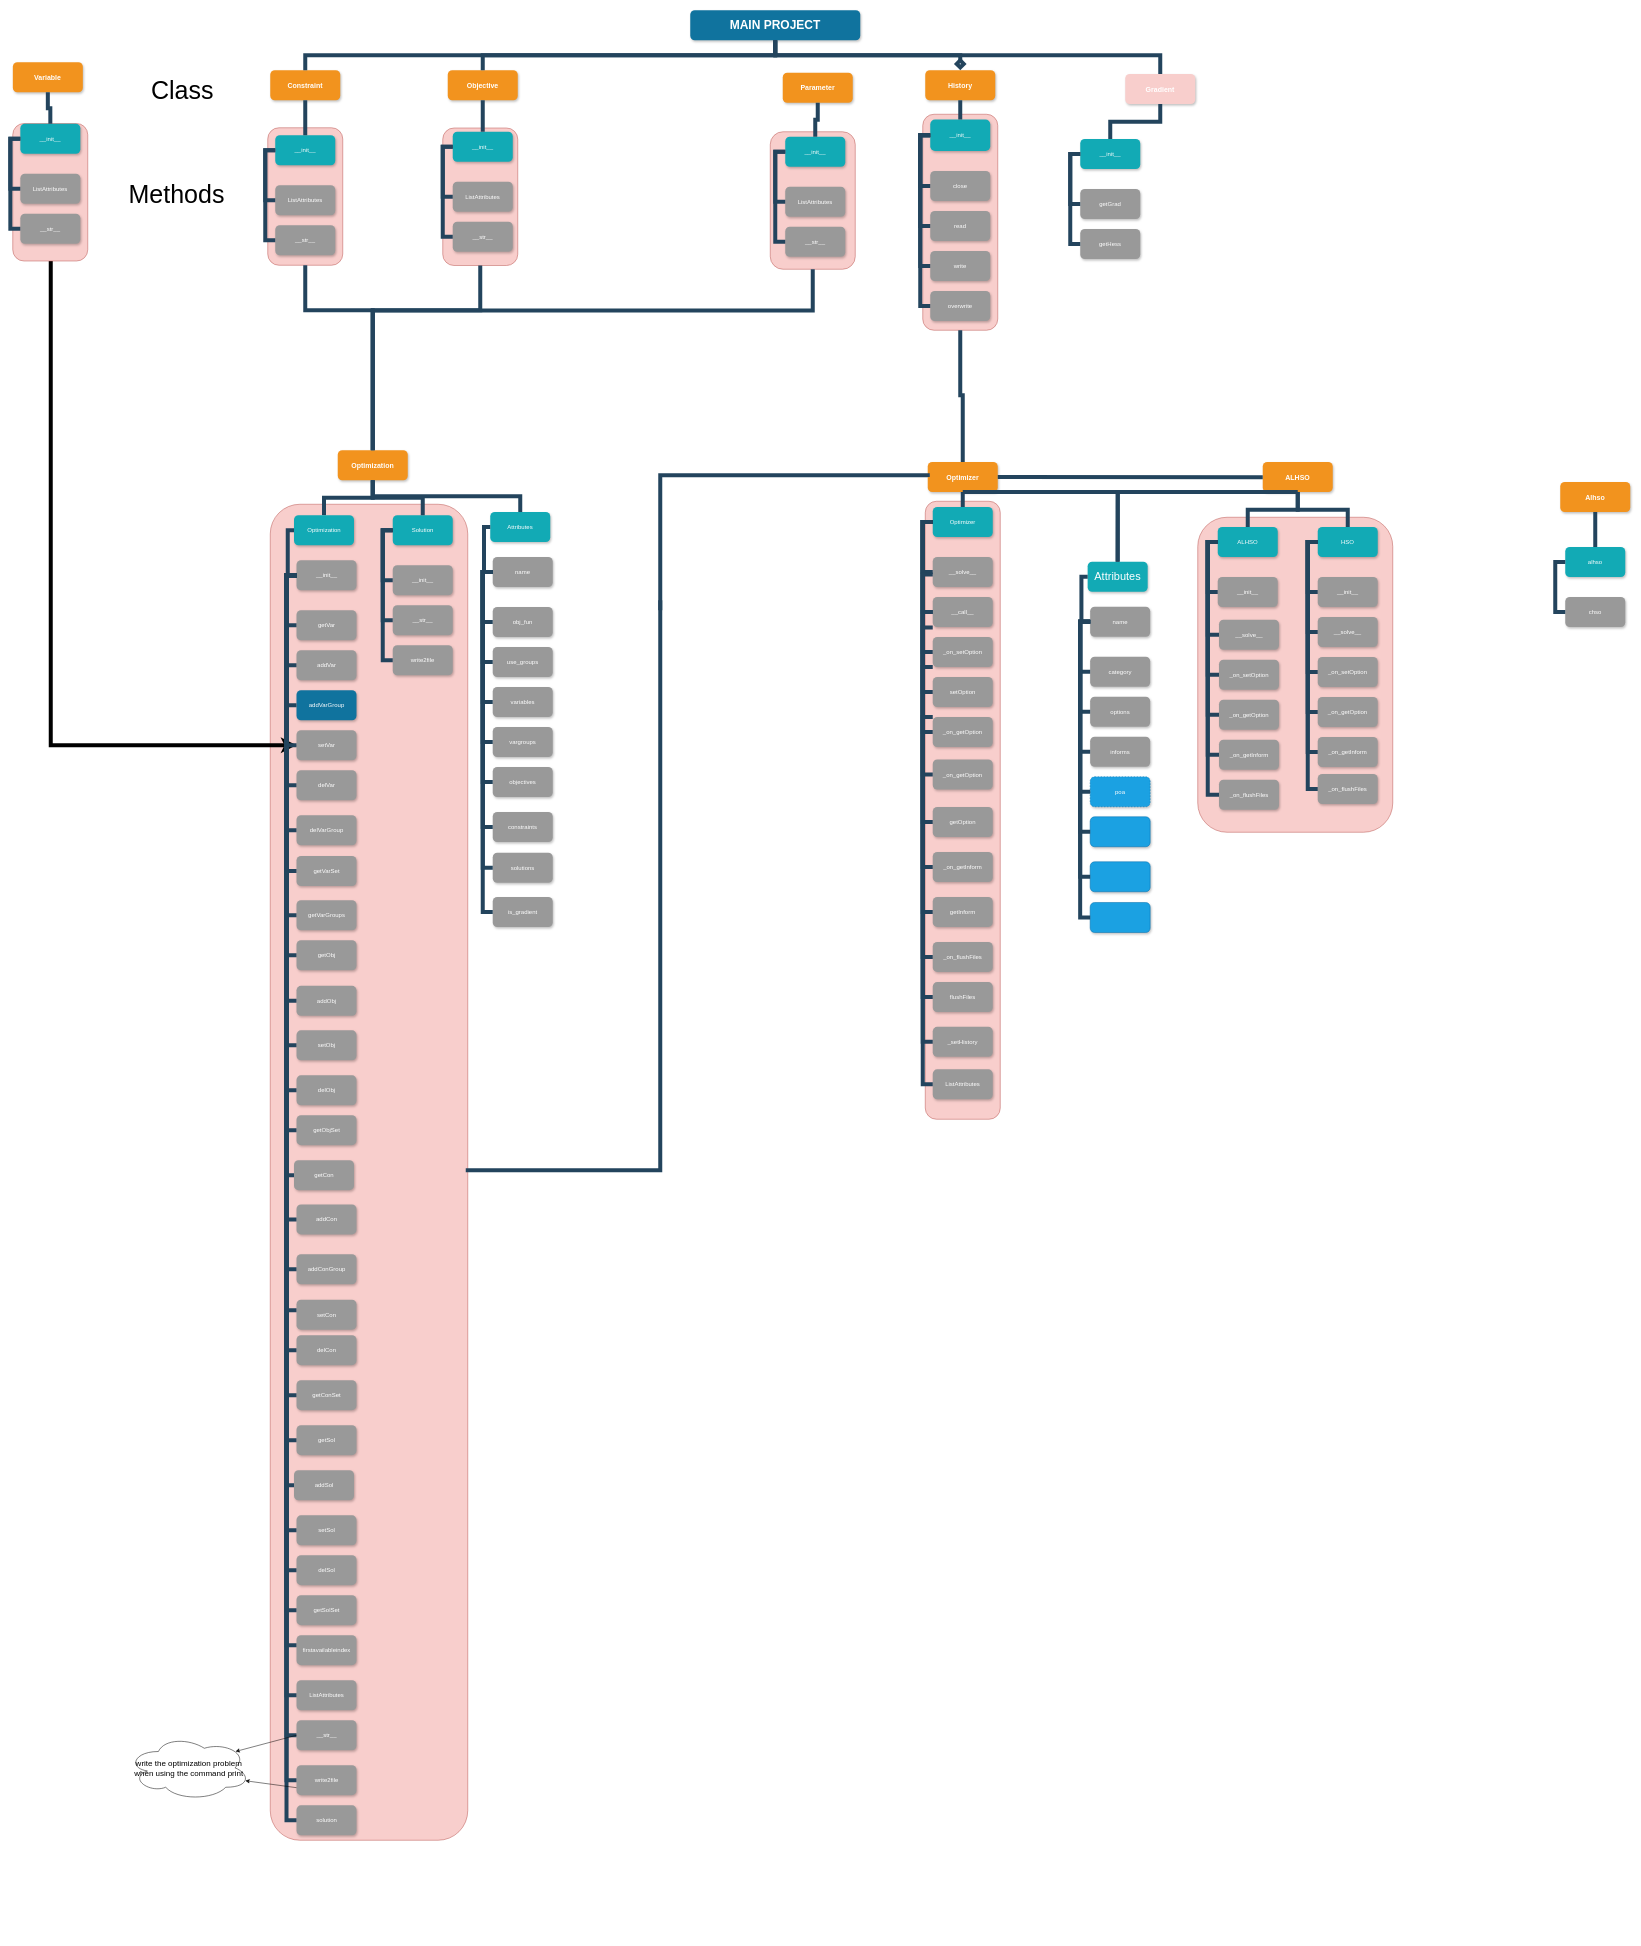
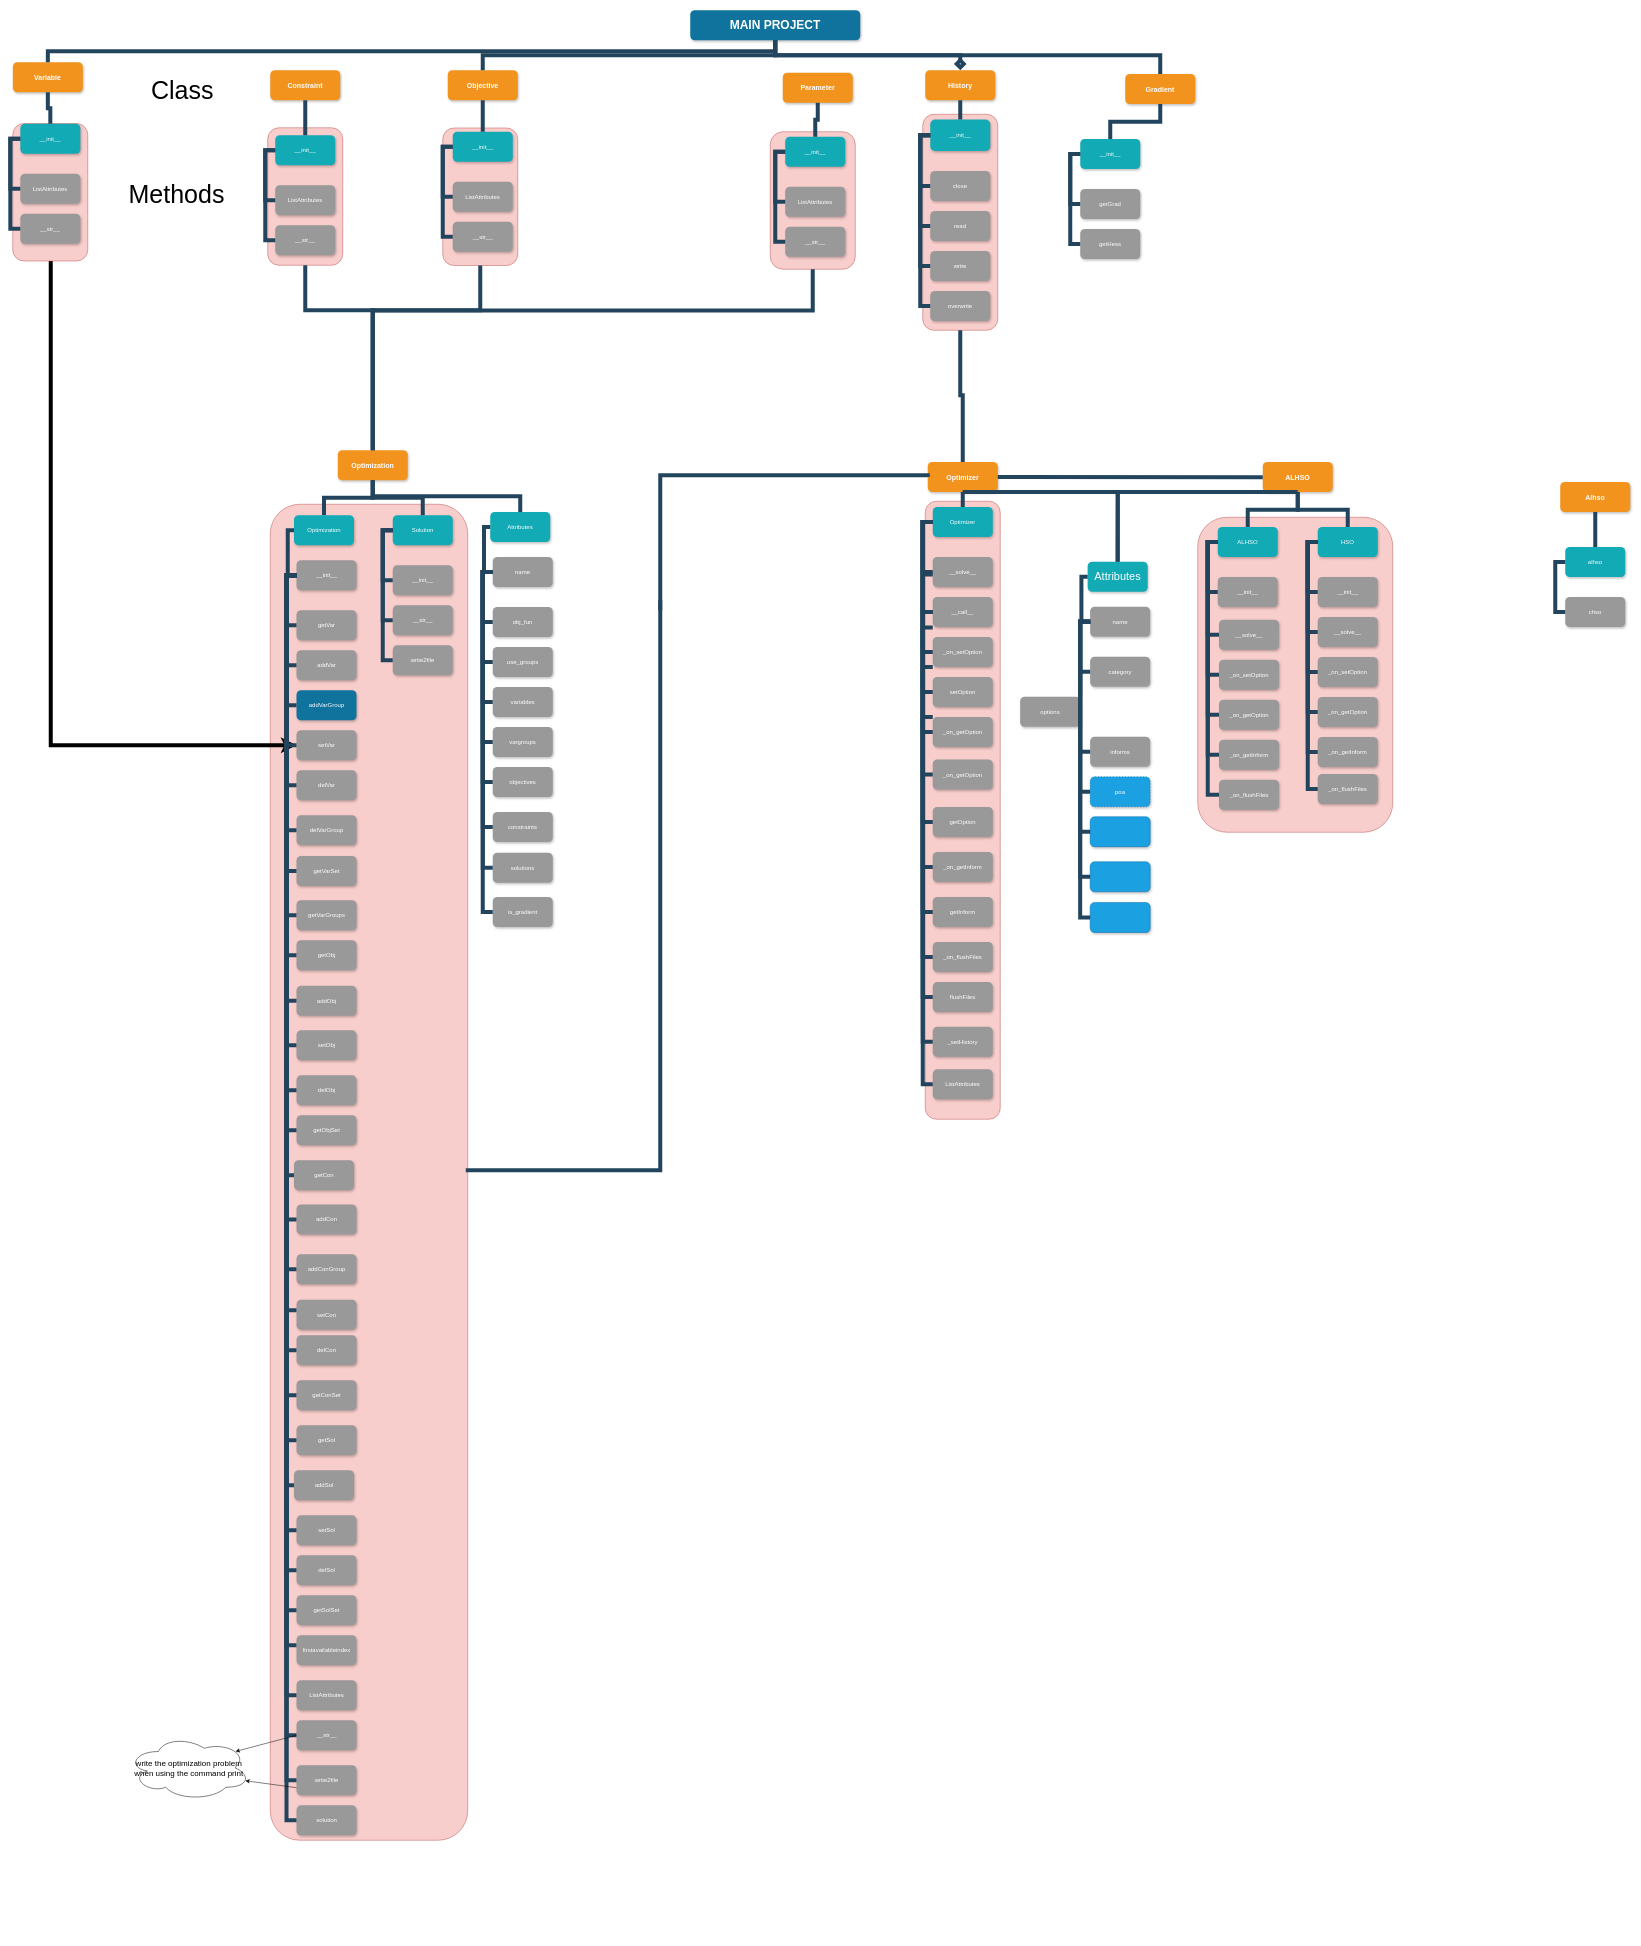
edge "MAIN PROJECT" -- "Constraint": now "MAIN PROJECT" -- "Variable"
node "Gradient": fillcolor #f8cecc -> #f2931e
node "options": moved (1120, 712) -> (1050, 712)
